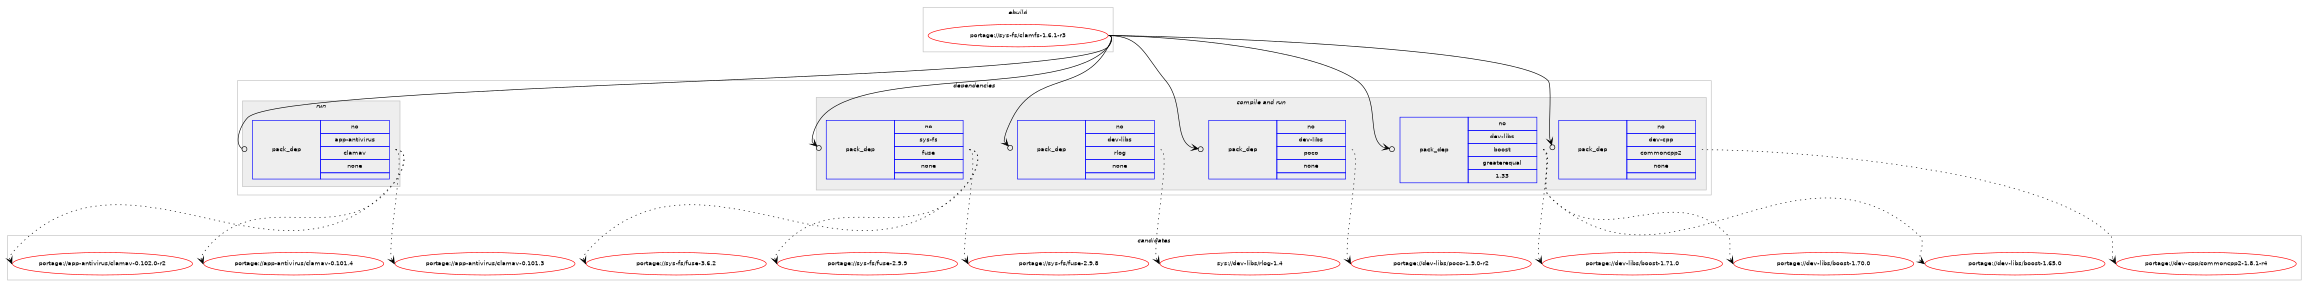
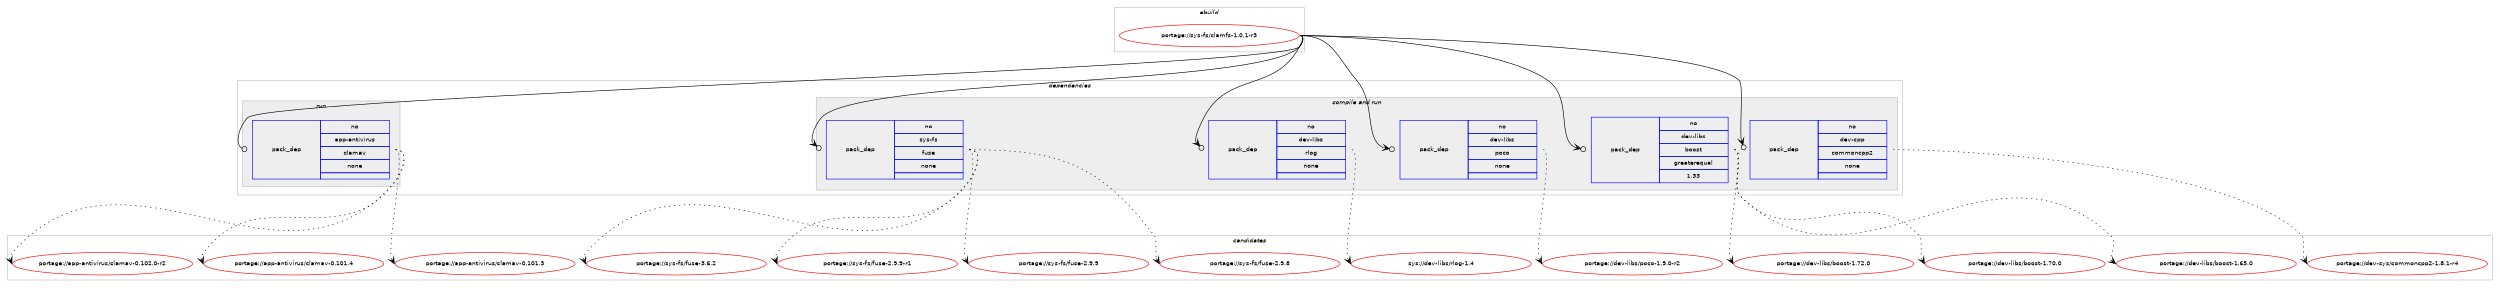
node "portage://sys-fs/clamfs-1.6.1-r3": label "portage://sys-fs/clamfs-1.6.1-r3" -> "portage://sys-fs/clamfs-1.0.1-r3"
node "portage://sys-fs/fuse-2.9.9-r1": added
node "portage://dev-libs/boost-1.71.0": label "portage://dev-libs/boost-1.71.0" -> "portage://dev-libs/boost-1.72.0"
node "portage://dev-cpp/commoncpp2-1.8.1-r4": label "portage://dev-cpp/commoncpp2-1.8.1-r4" -> "portage://dev-sys/commoncpp2-1.8.1-r4"
